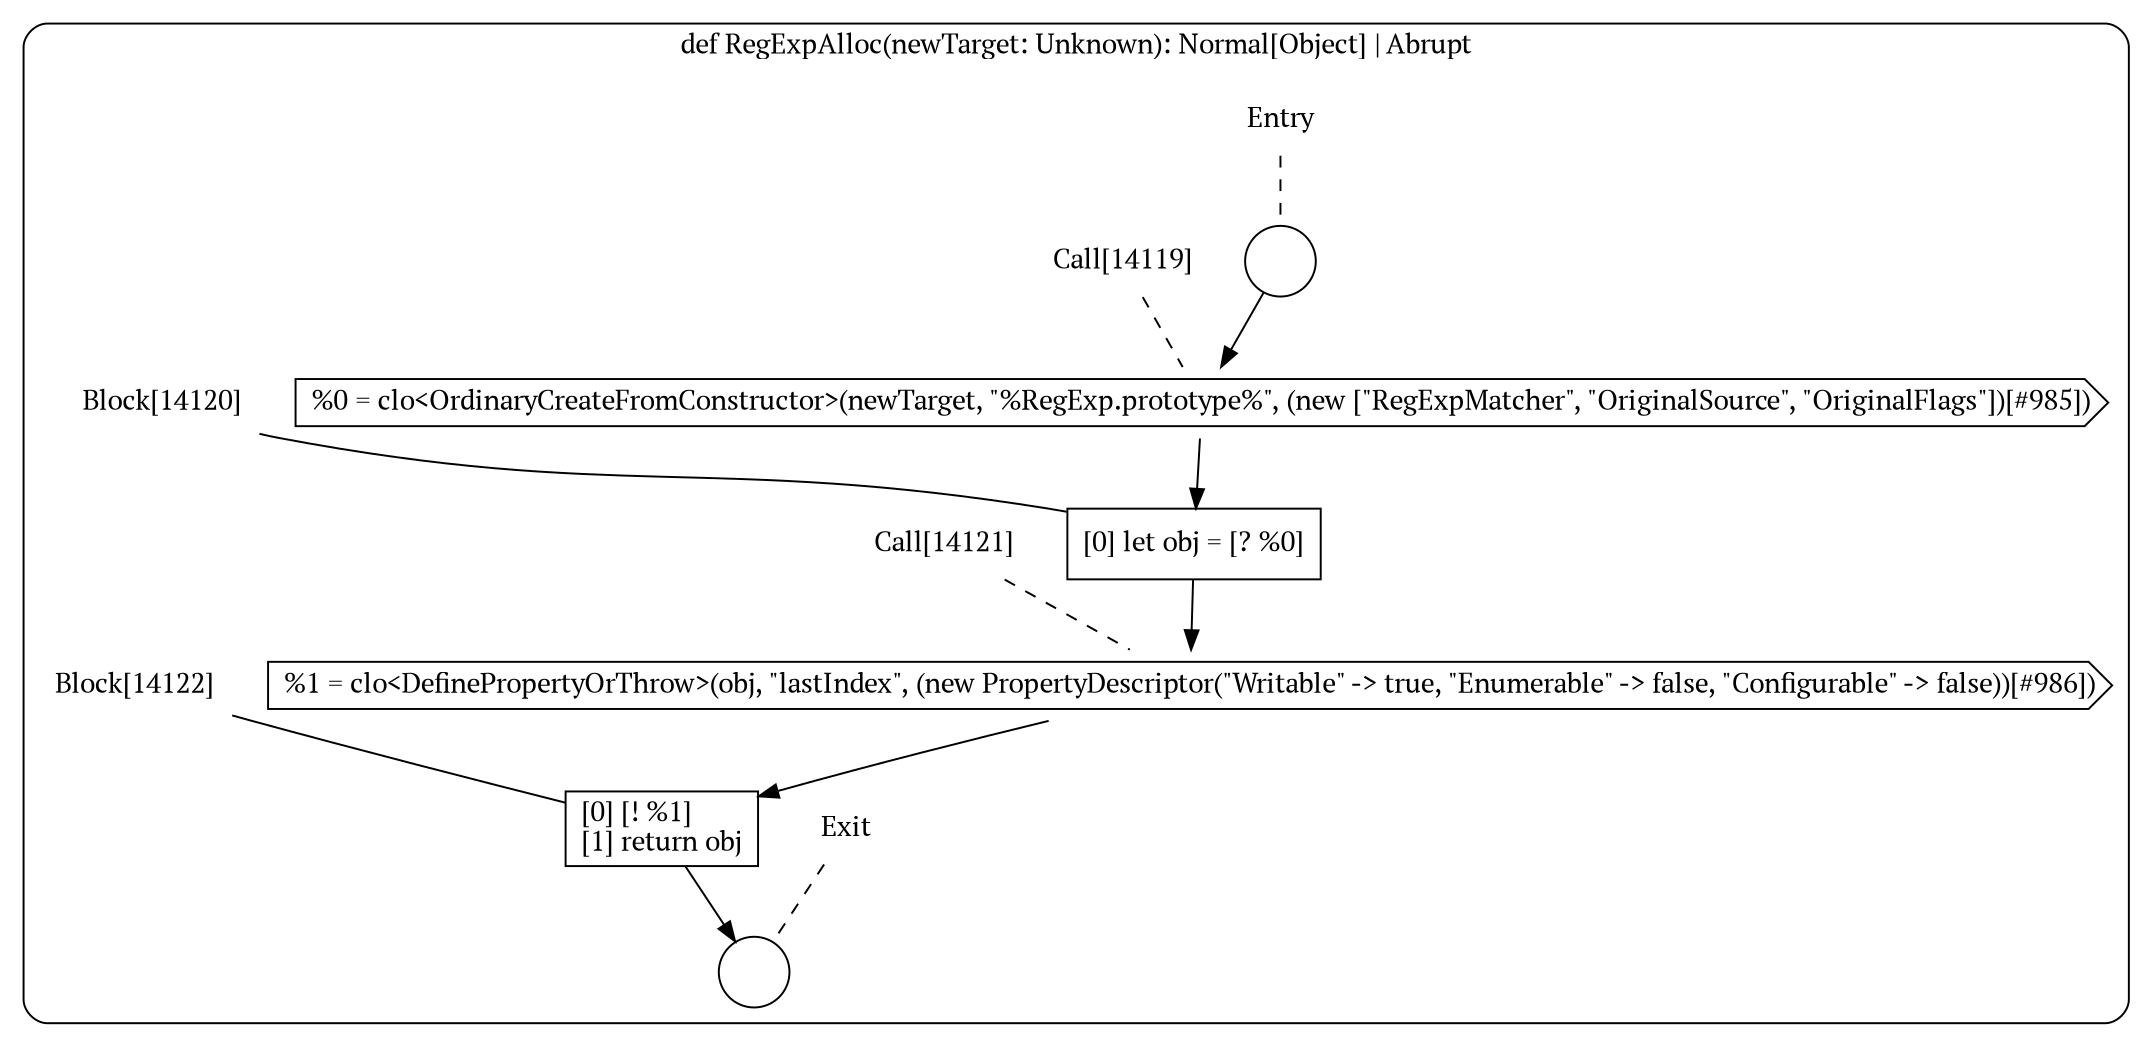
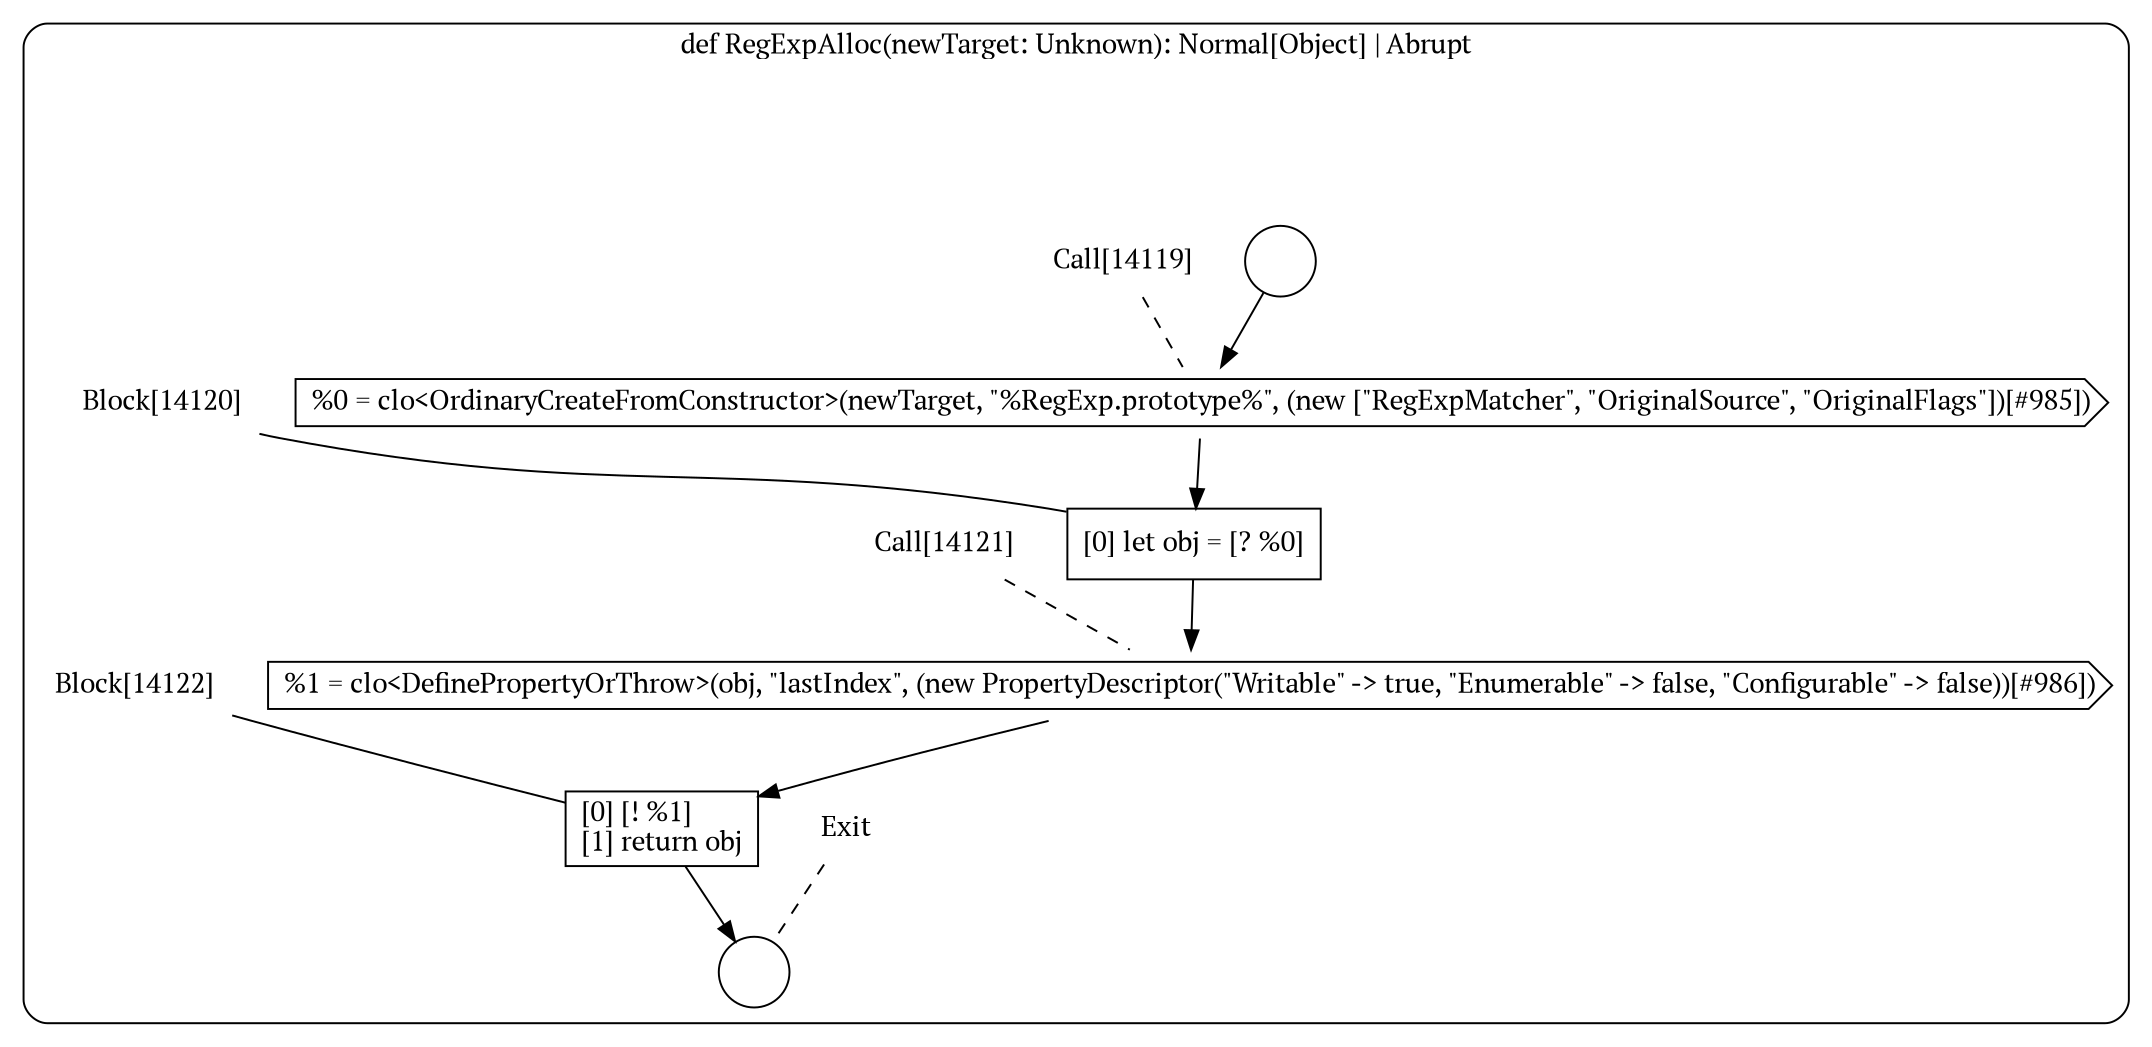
node "Entry": removed
